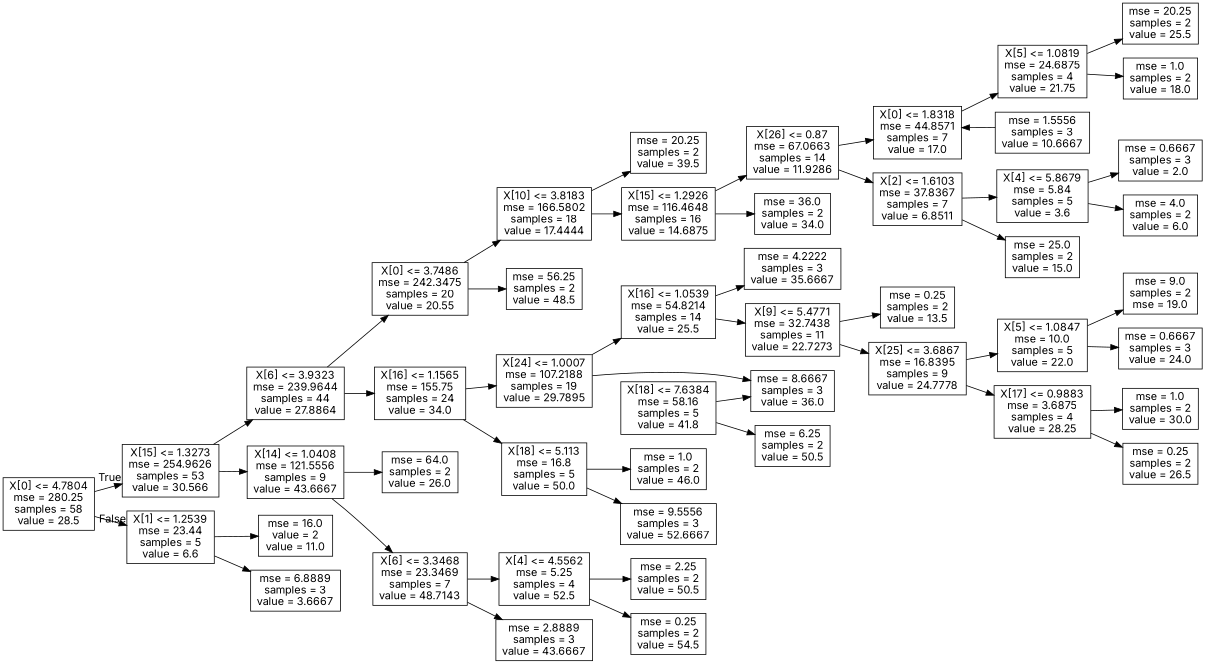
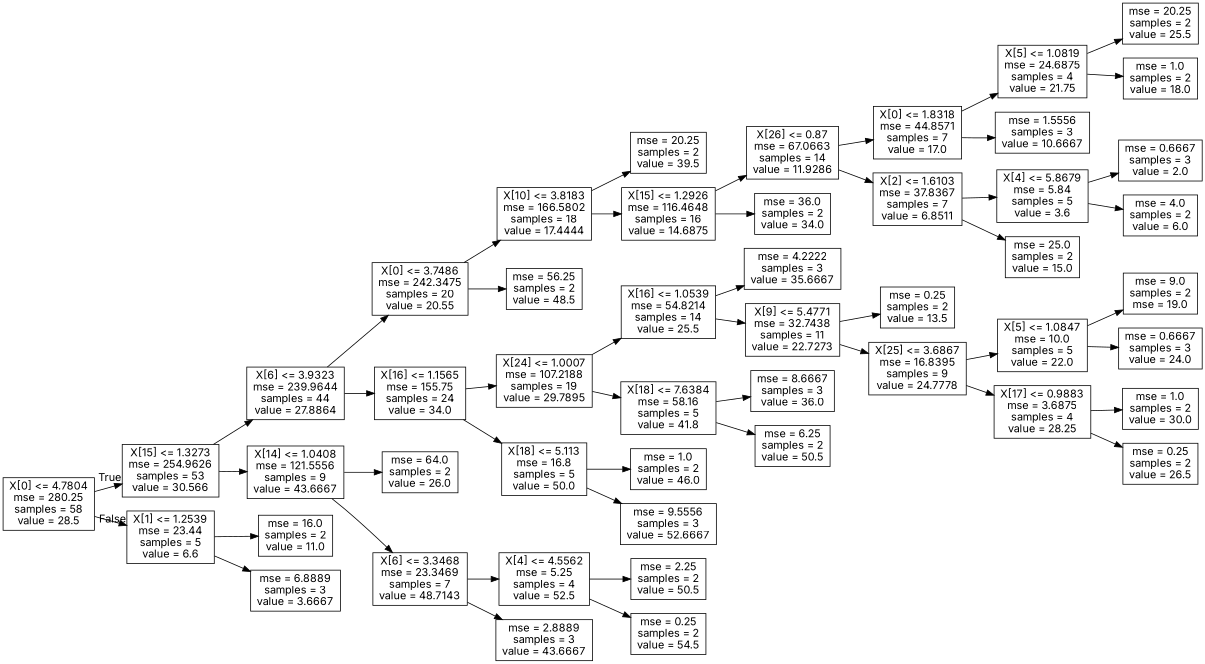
edge "mse = 1.5556 samples = 3 value = 10.6667" -> "X[0] <= 1.8318 mse = 44.8571 samples = 7 value = 17.0": reversed
edge "X[24] <= 1.0007 mse = 107.2188 samples = 19 value = 29.7895" -> "mse = 8.6667 samples = 3 value = 36.0": now "X[24] <= 1.0007 mse = 107.2188 samples = 19 value = 29.7895" -> "X[18] <= 7.6384 mse = 58.16 samples = 5 value = 41.8"
node "mse = 16.0 value = 2 value = 11.0": label "mse = 16.0 value = 2 value = 11.0" -> "mse = 16.0 samples = 2 value = 11.0"
